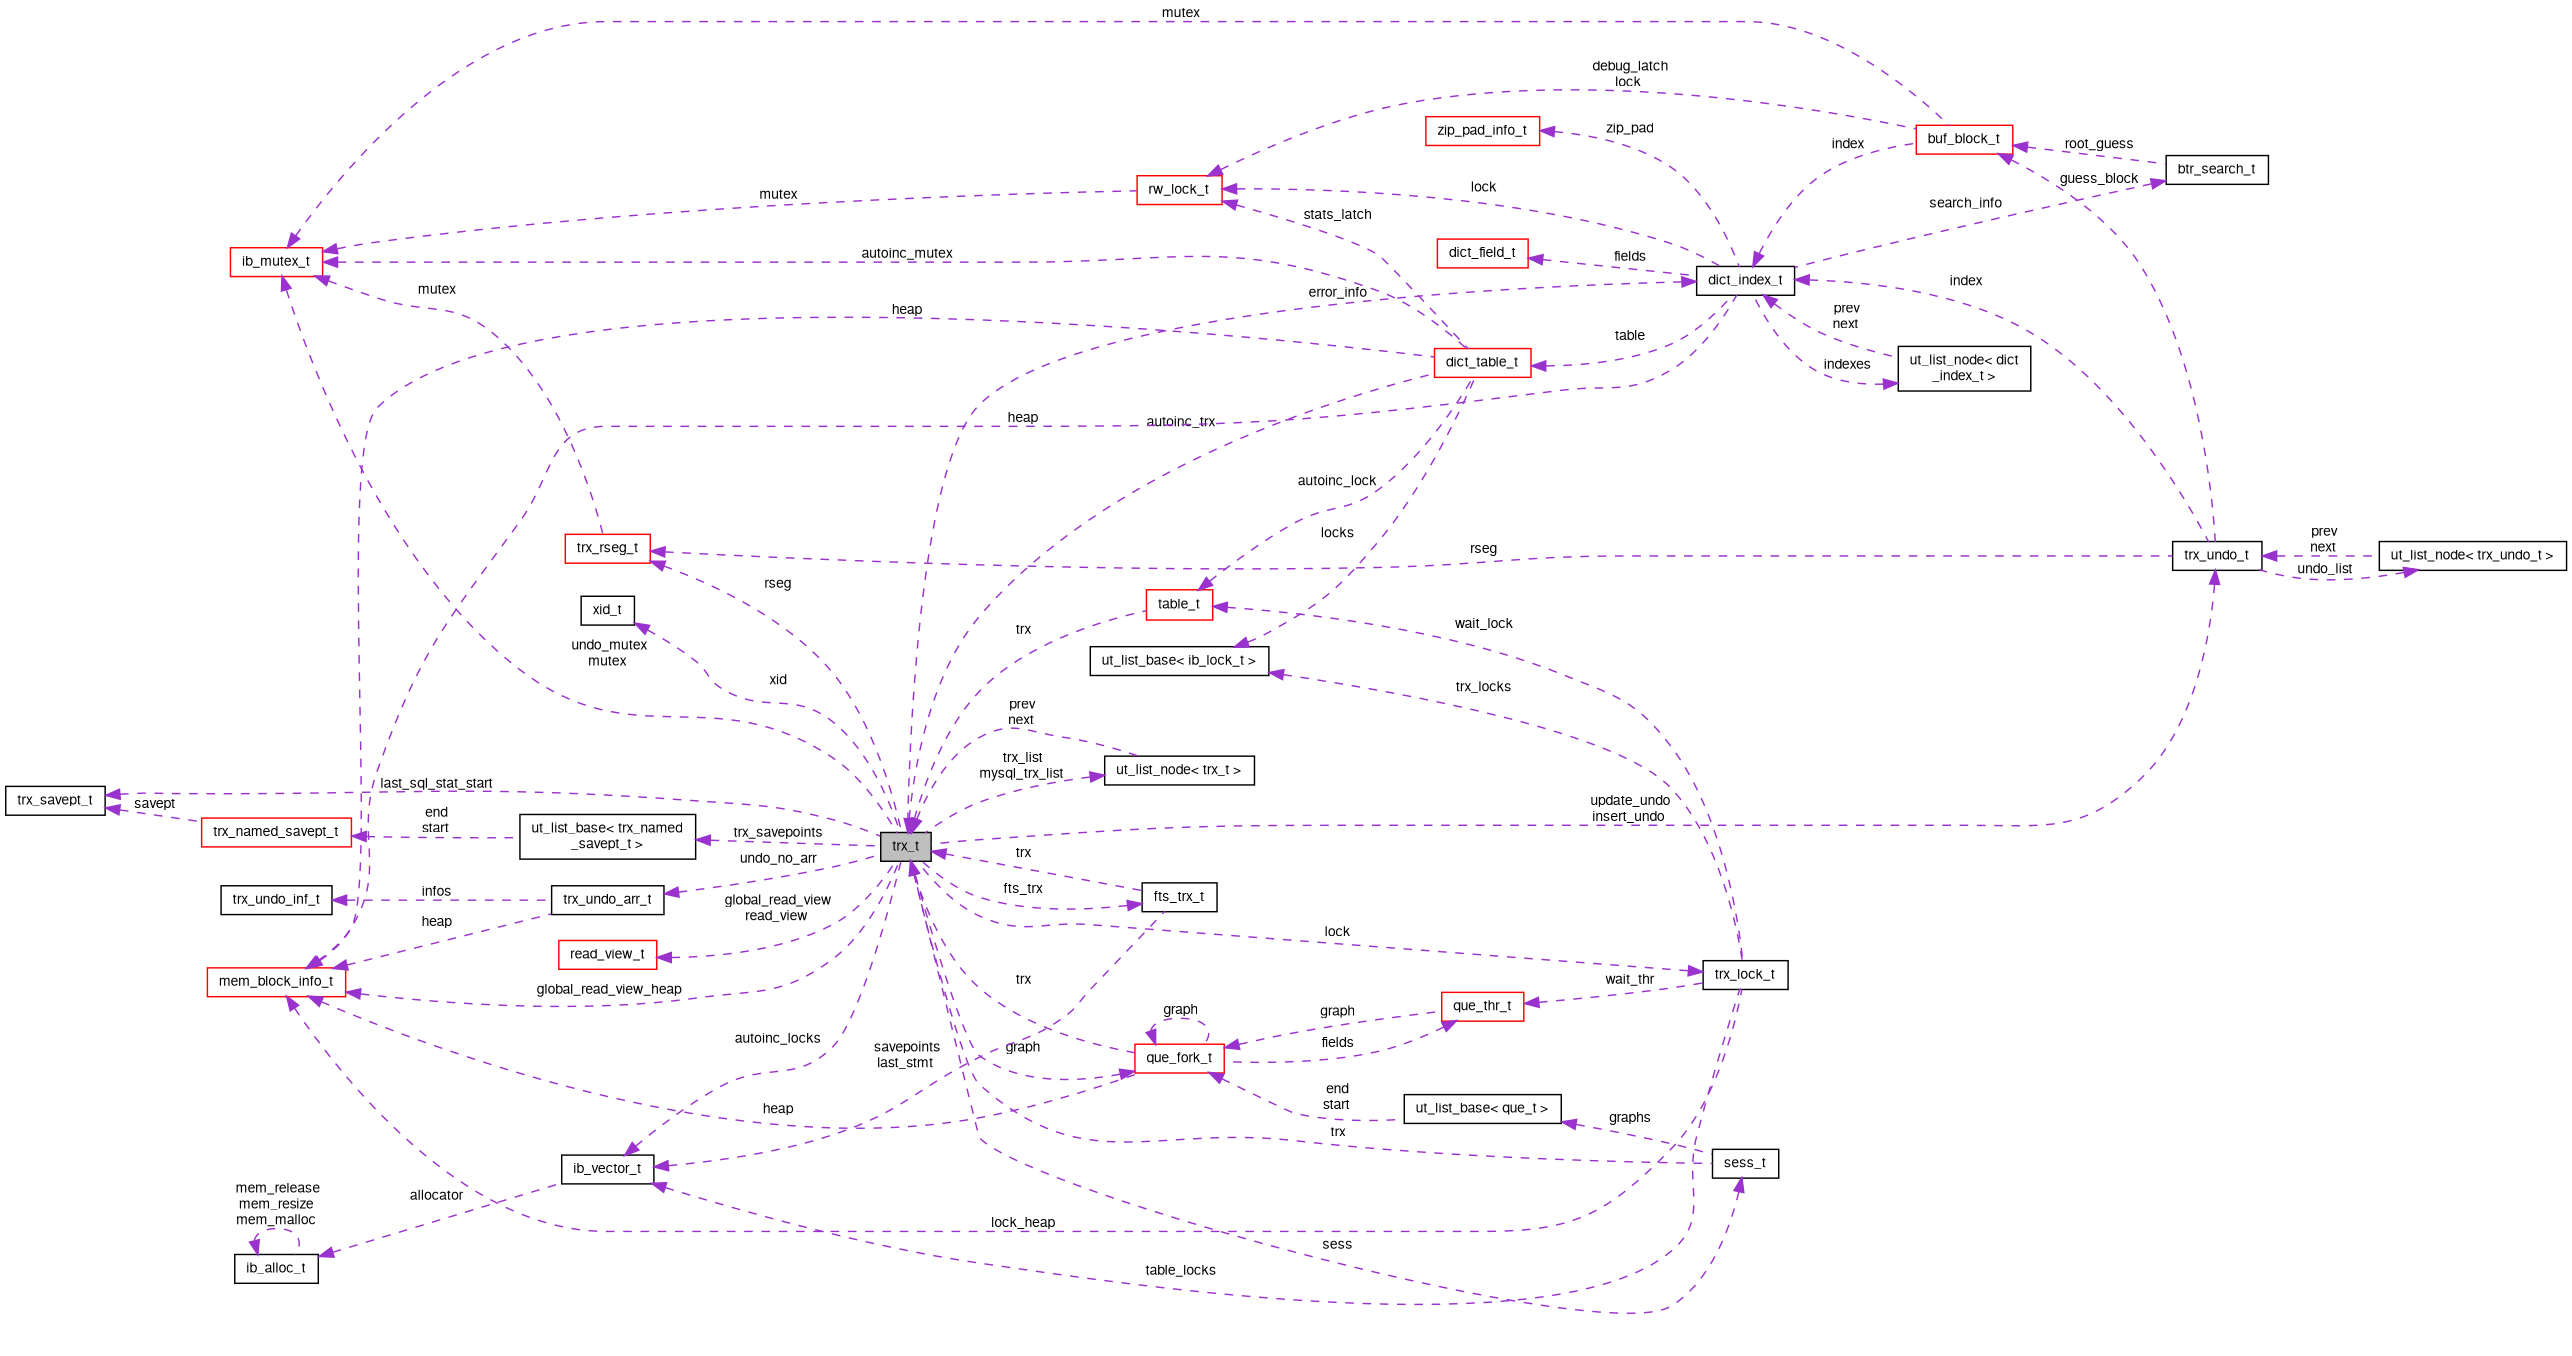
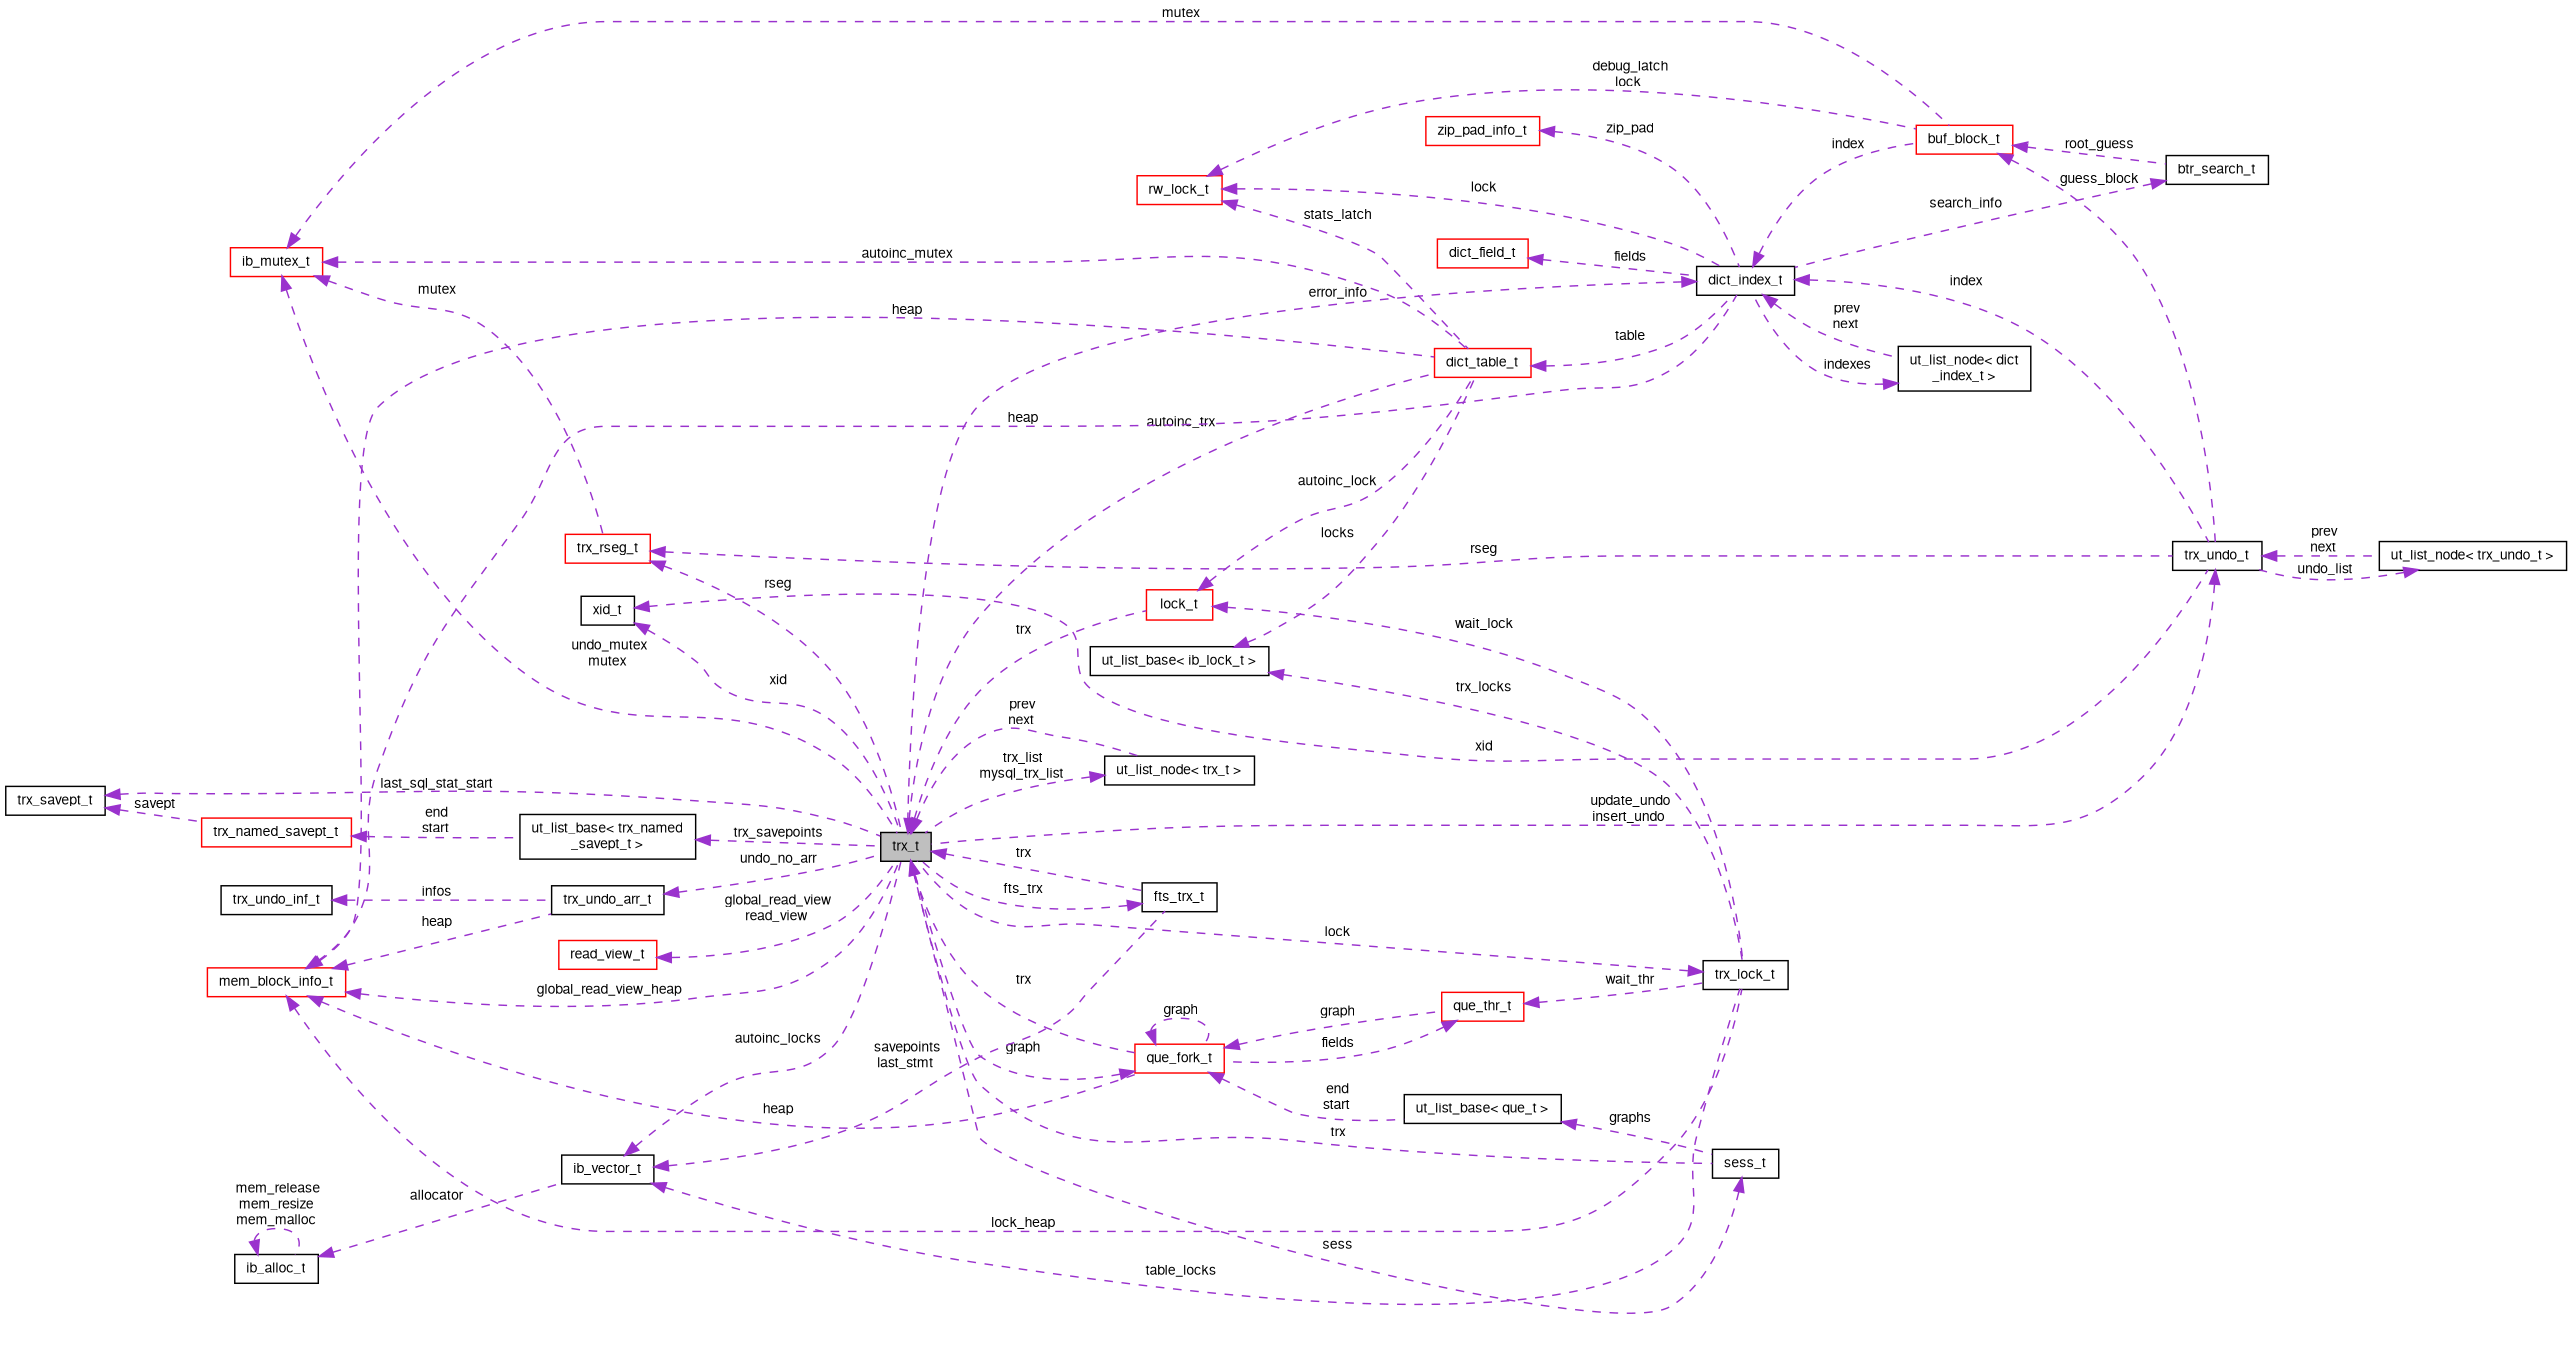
edge "rw_lock_t" -> "ib_mutex_t": removed, label "mutex"
node "table_t": label "table_t" -> "lock_t"
edge "trx_undo_t" -> "xid_t": added, label "xid"
